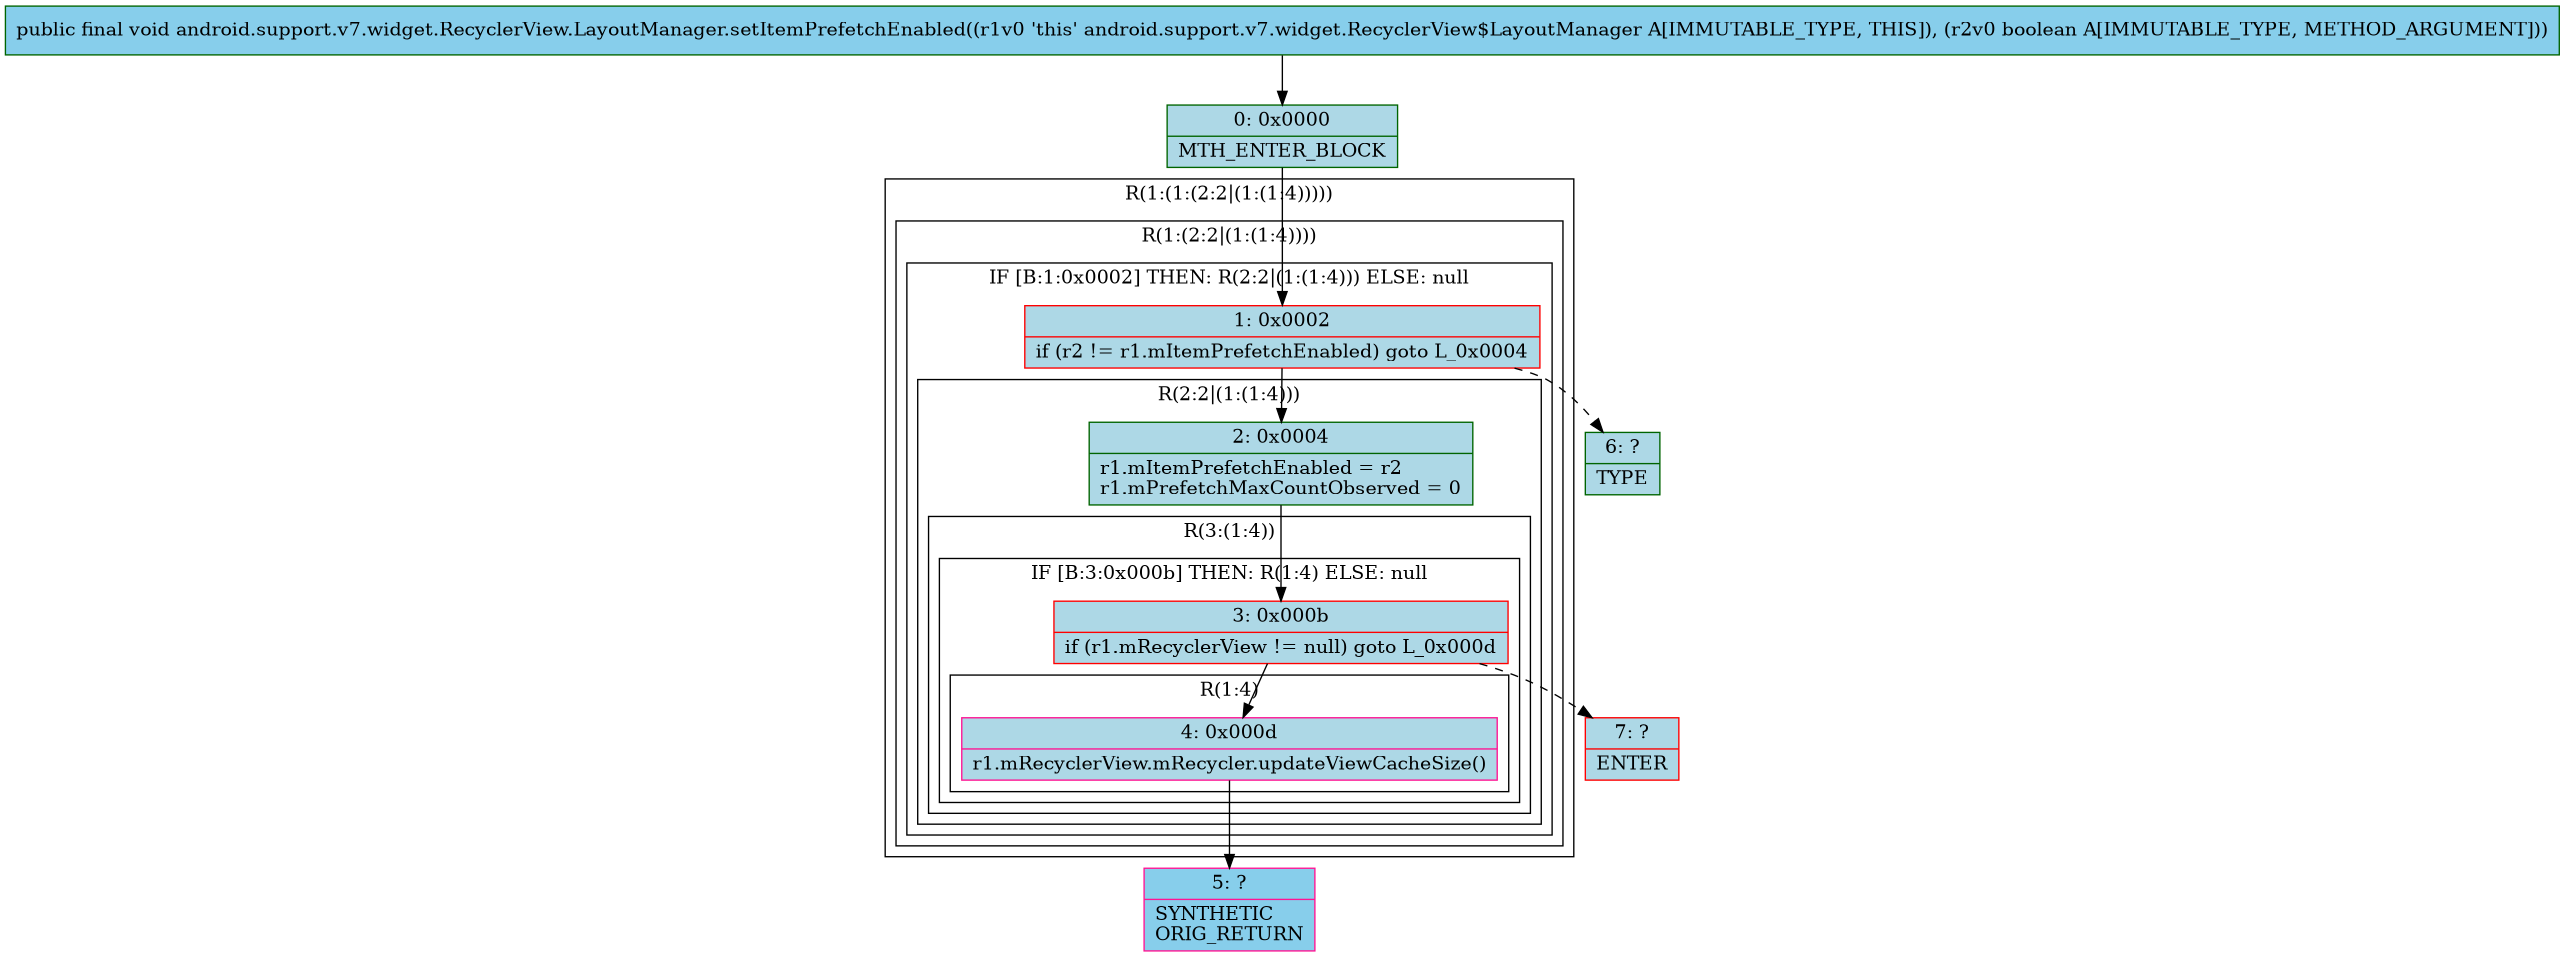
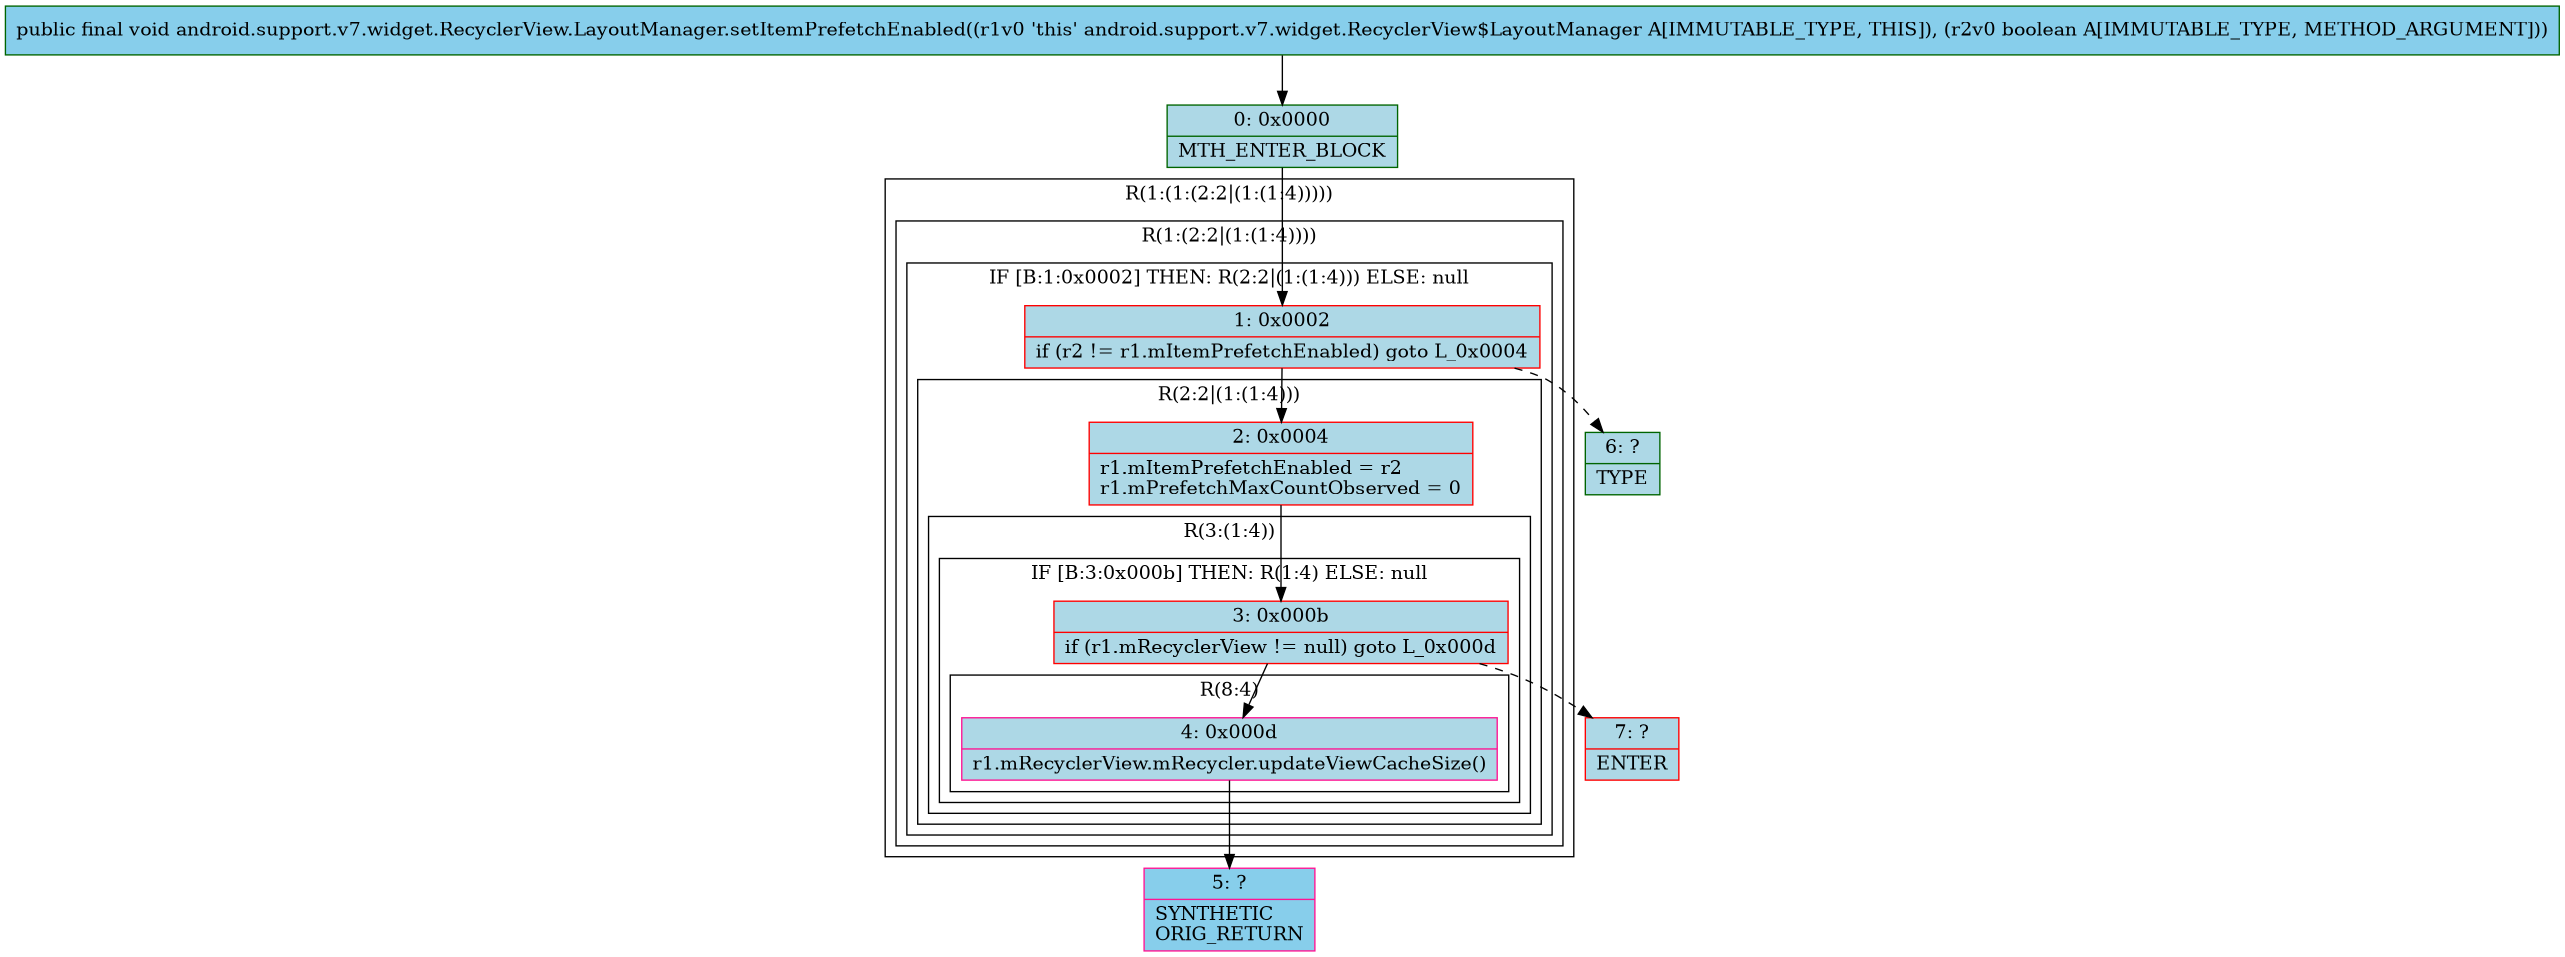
node "2: 0x0004": color darkgreen -> red
cluster "R(1:4)": label "R(1:4)" -> "R(8:4)"
